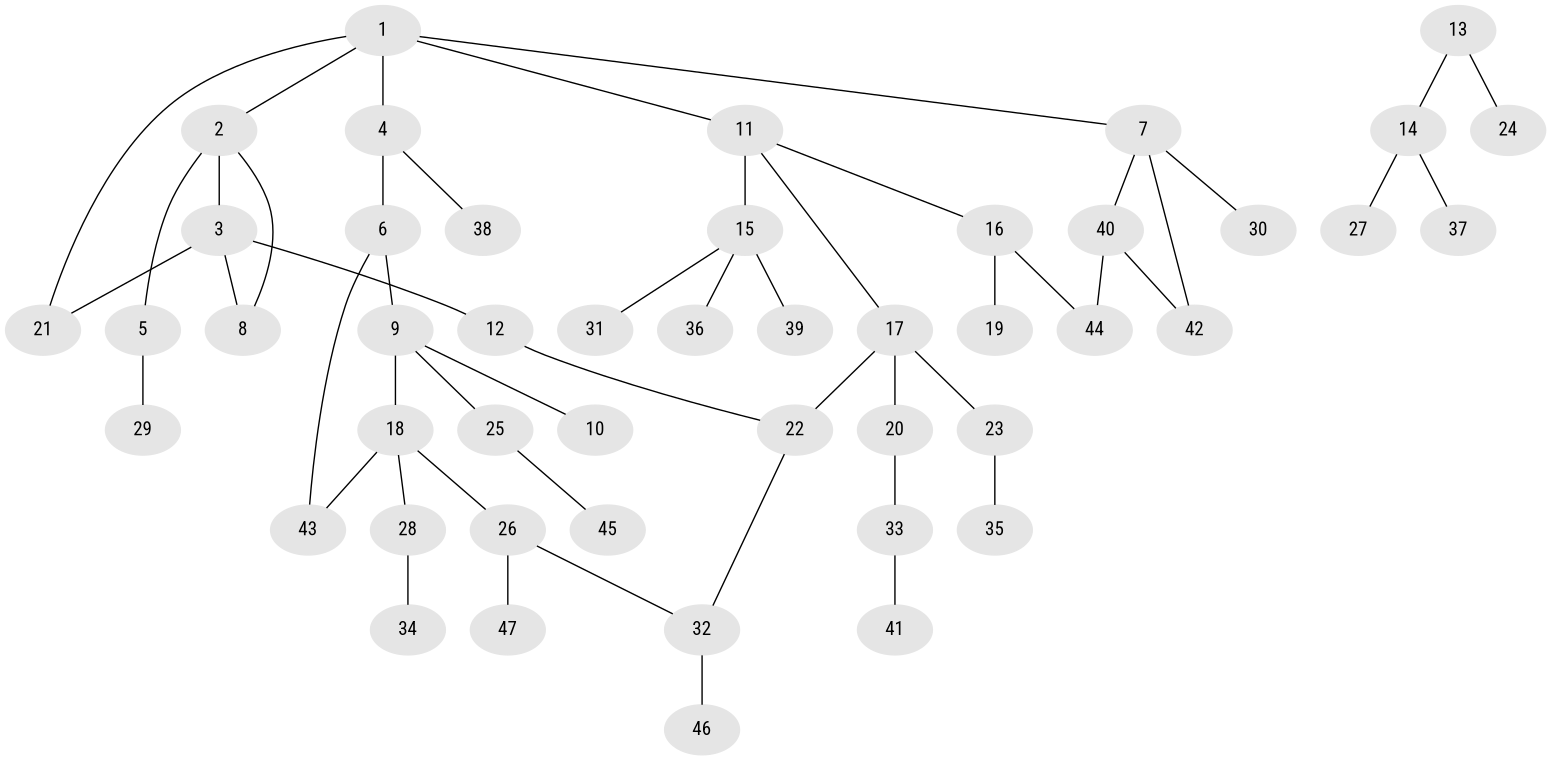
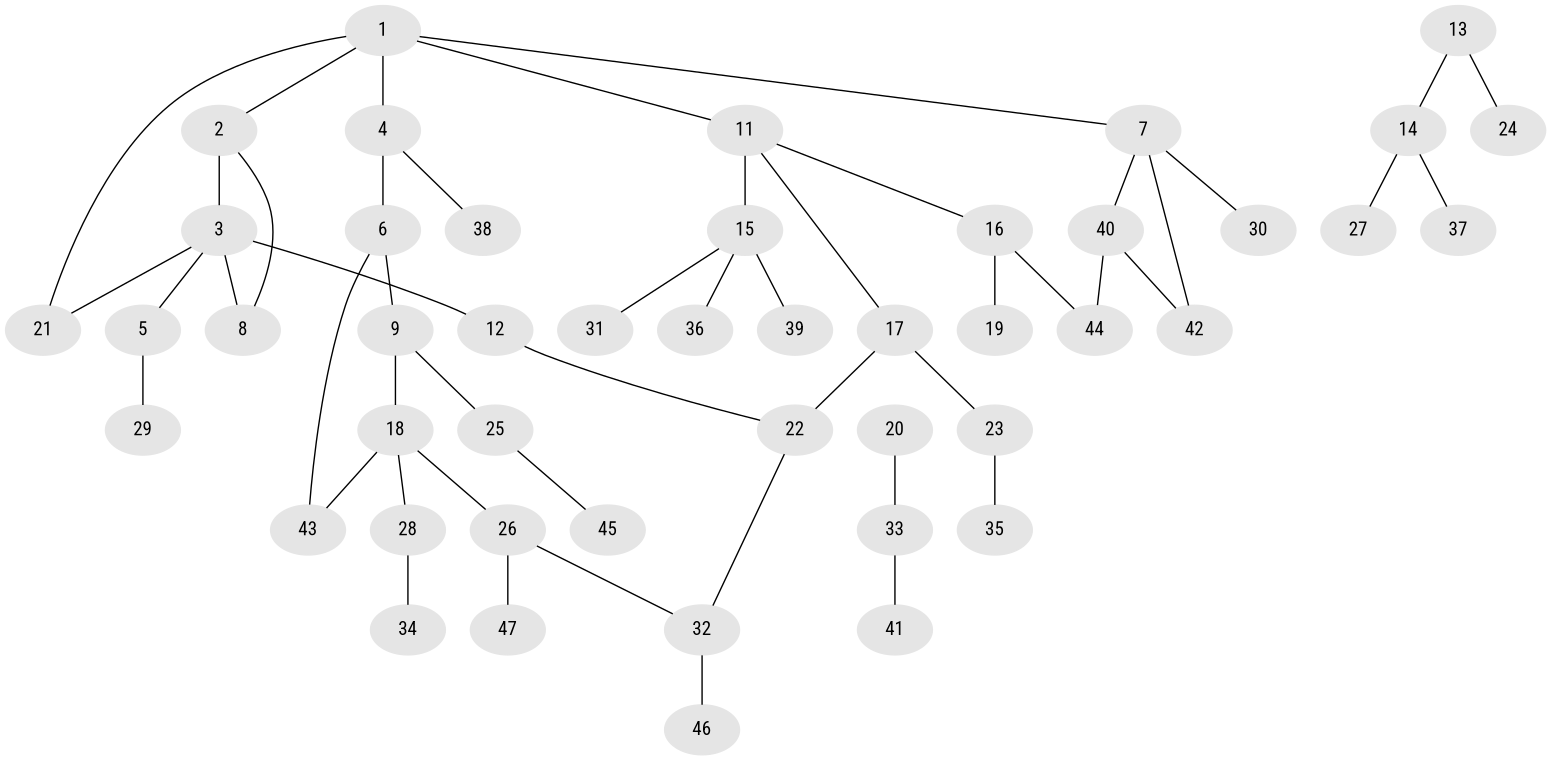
edge "2" -- "5": now "3" -- "5"
edge "17" -- "20": removed
node "10": removed
